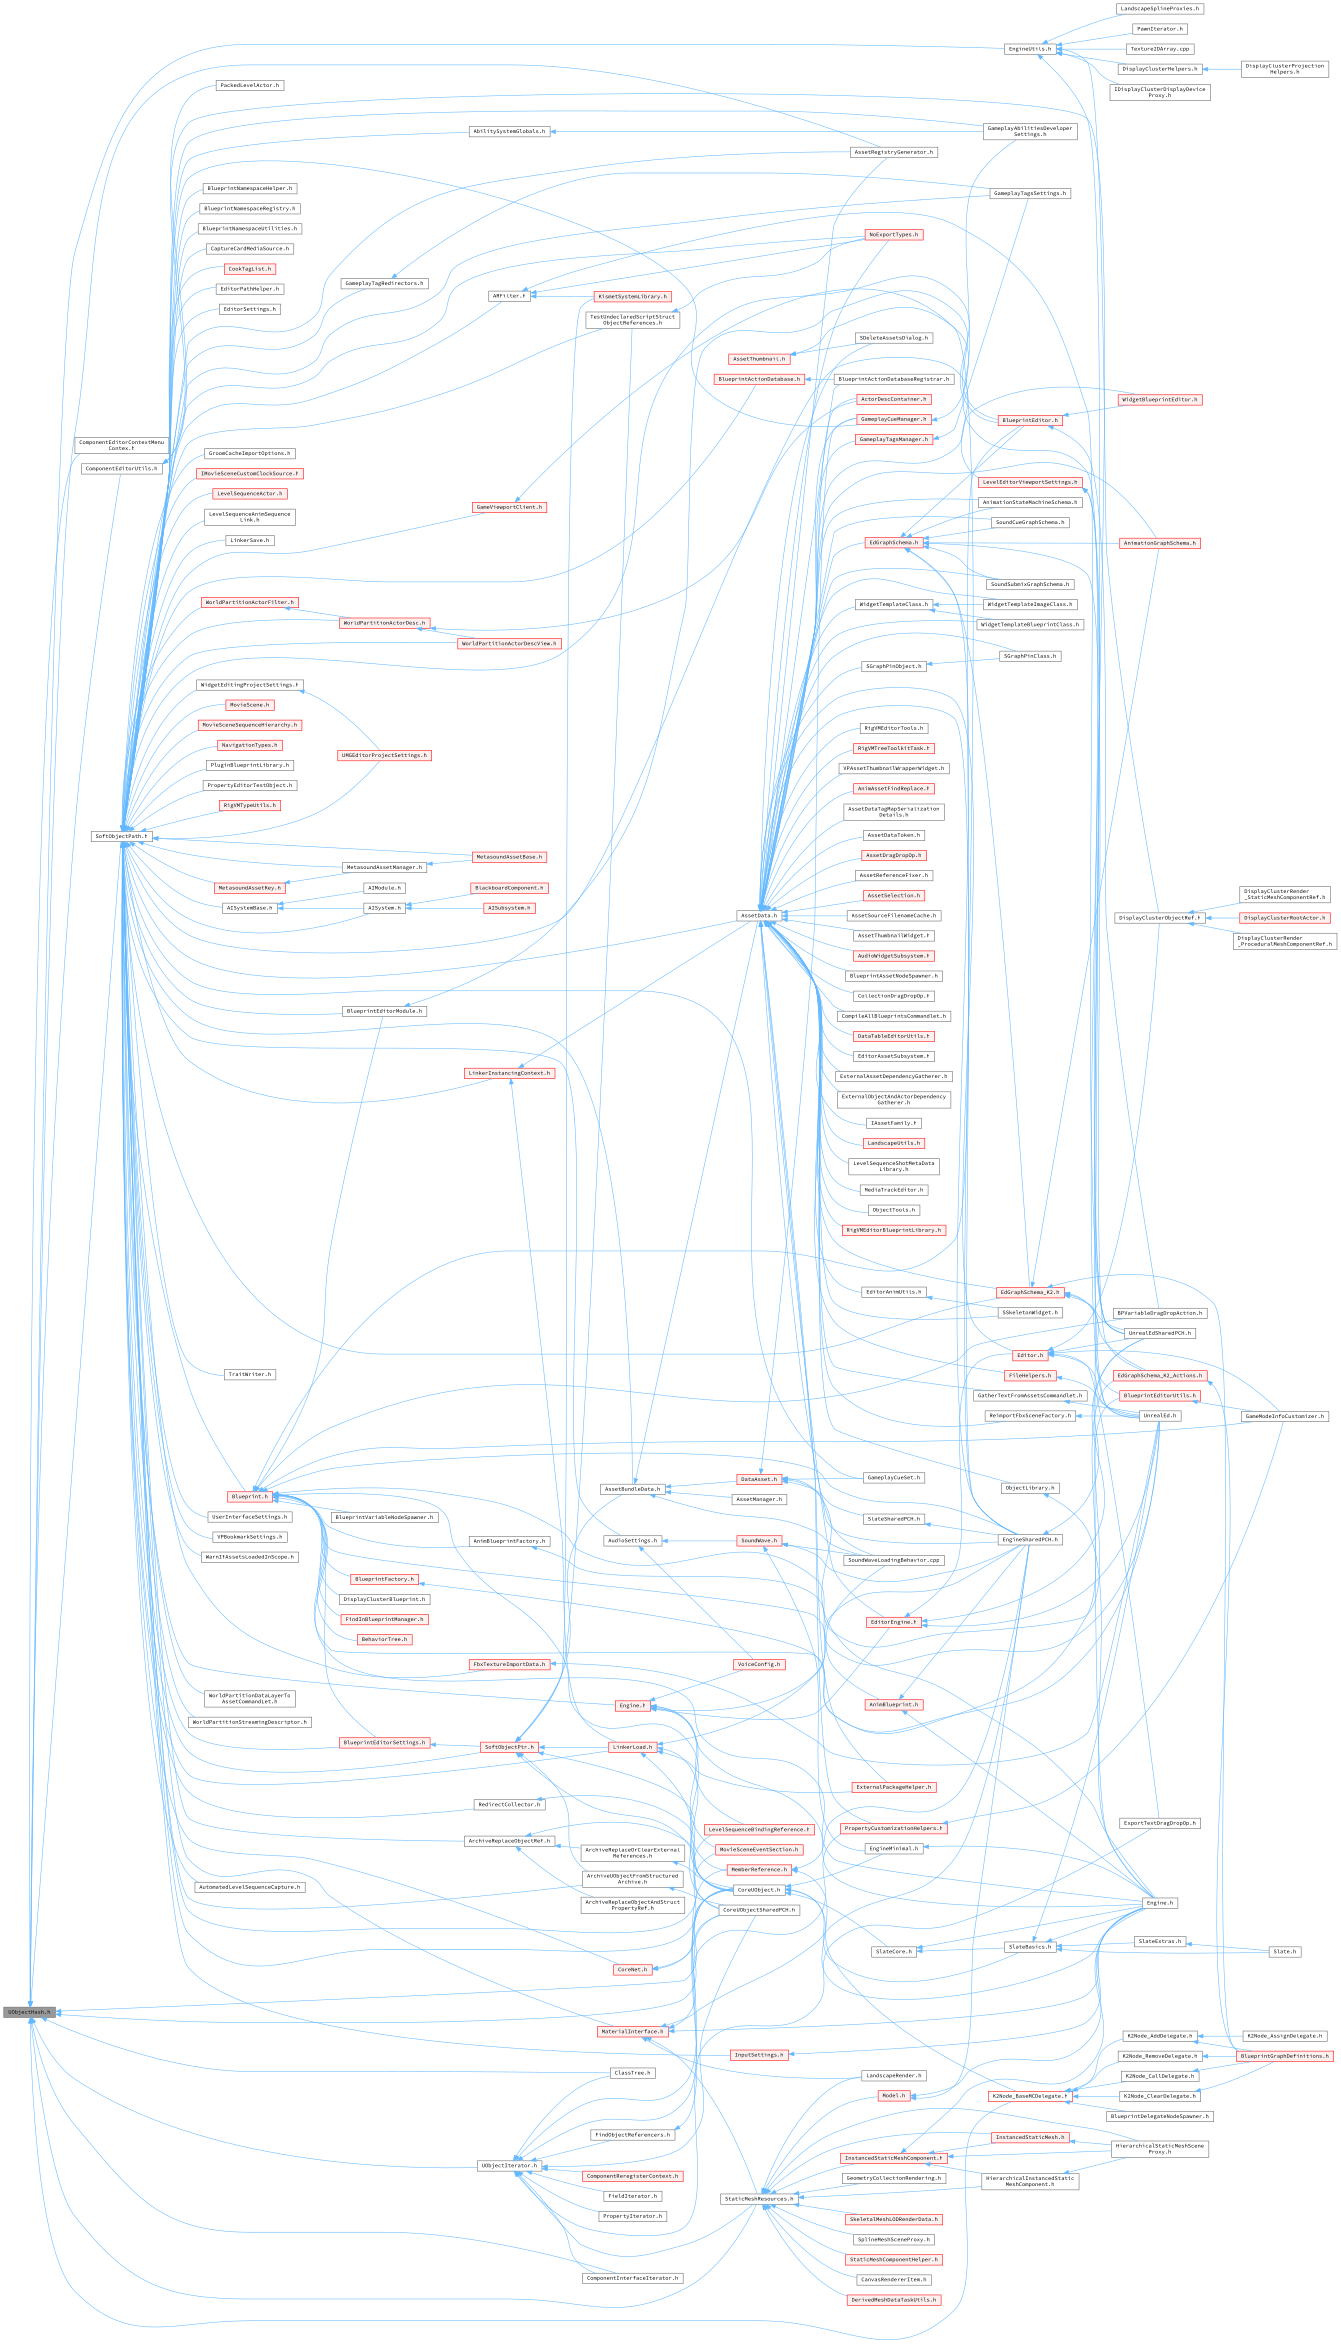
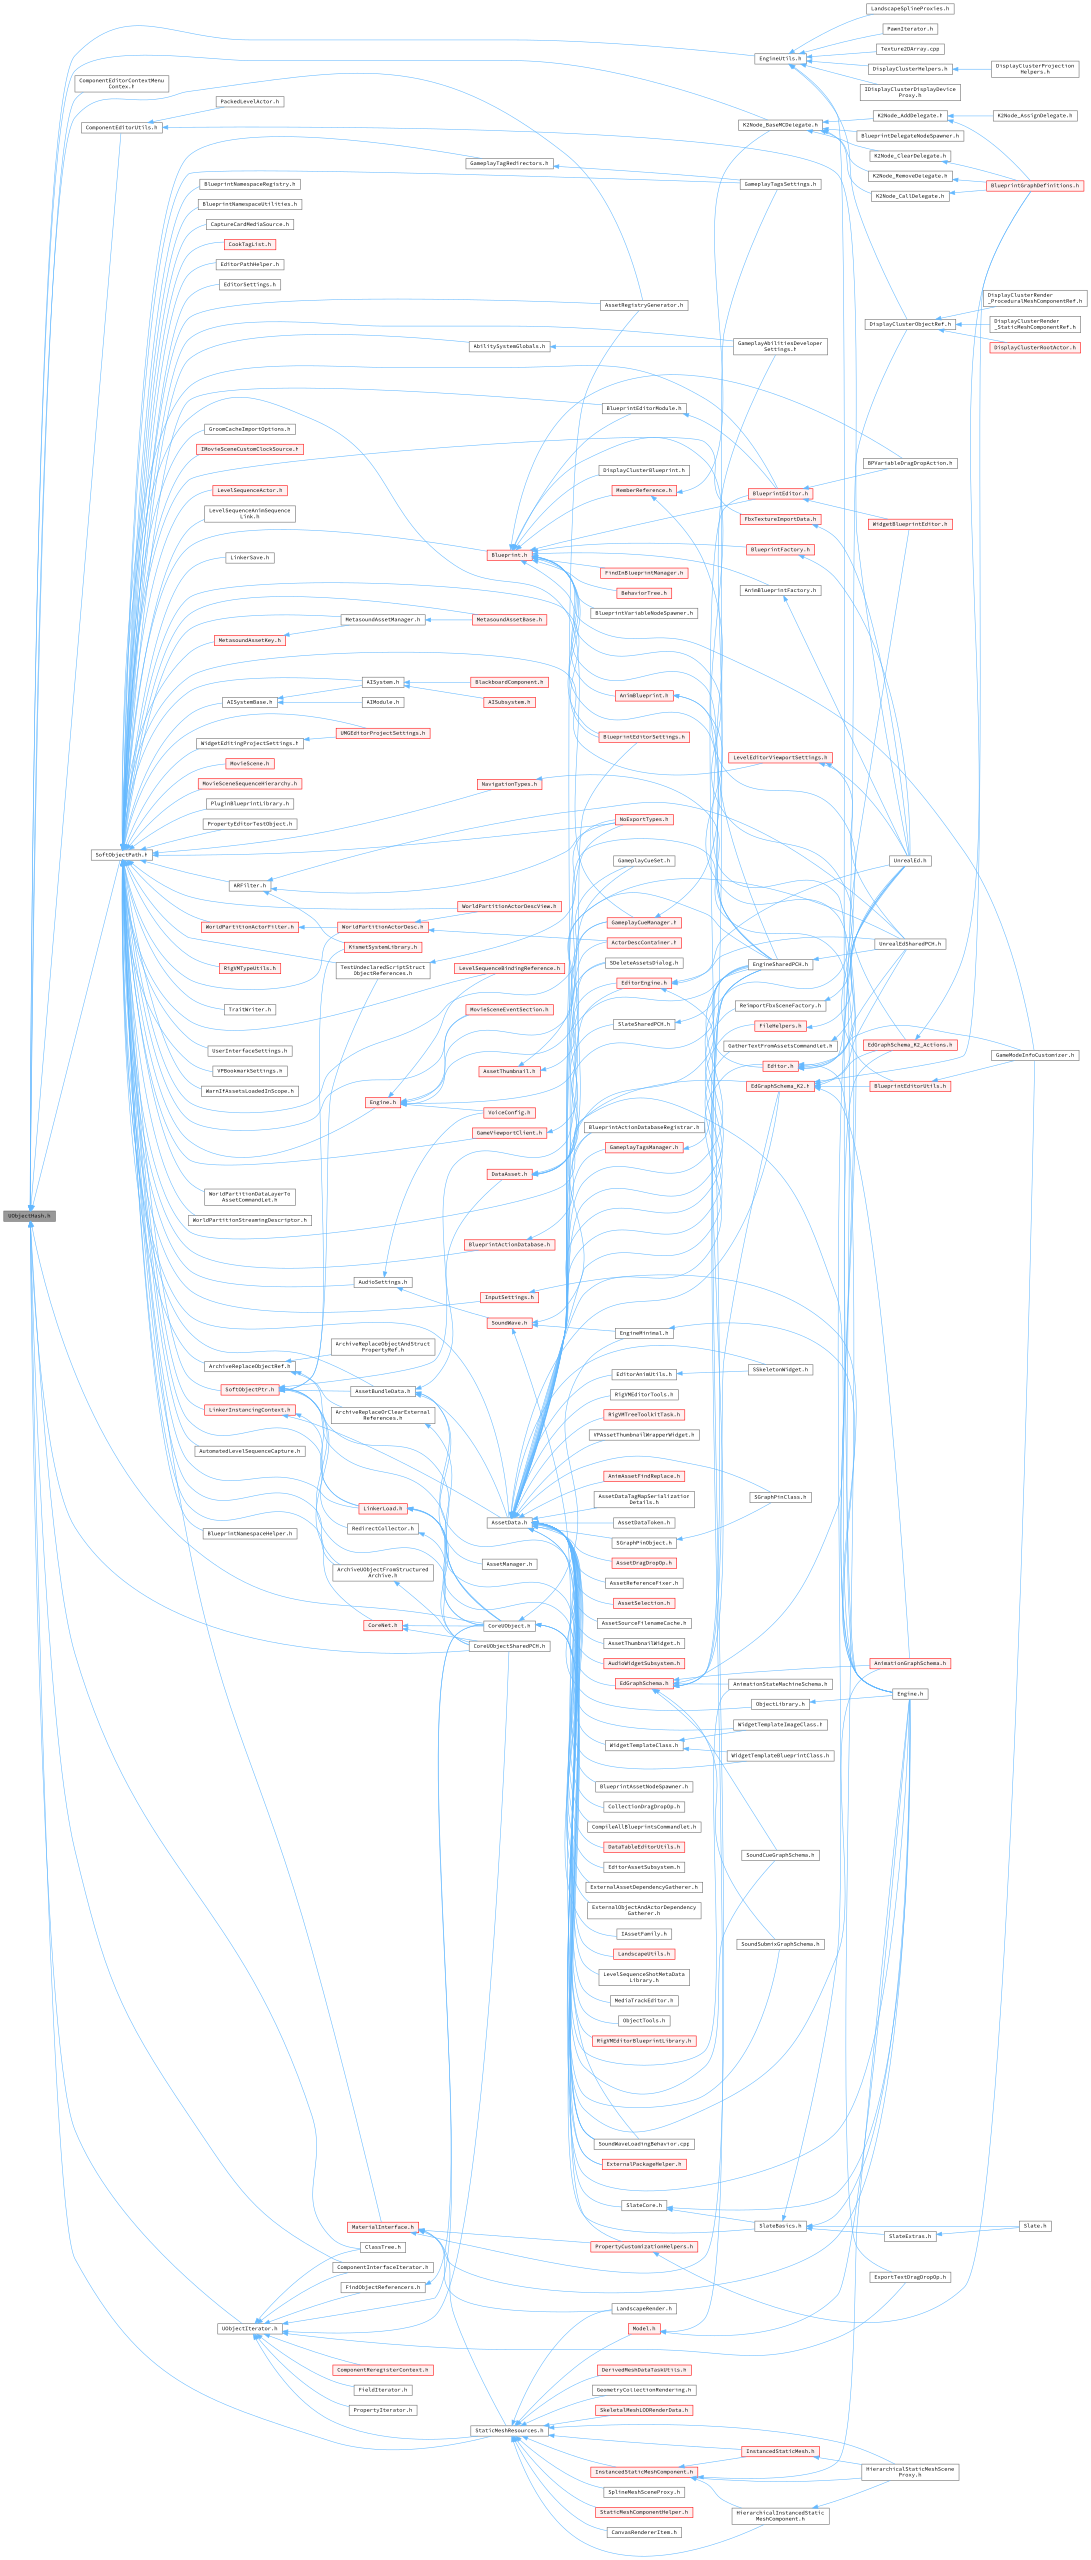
edge "EngineSharedPCH.h" -> "NavigationTypes.h": added
edge "SoftObjectPtr.h" -> "BlueprintEditorSettings.h": reversed
edge "MemberReference.h" -> "UObjectIterator.h": removed
node "K2Node_BaseMCDelegate.h": color red -> grey40
